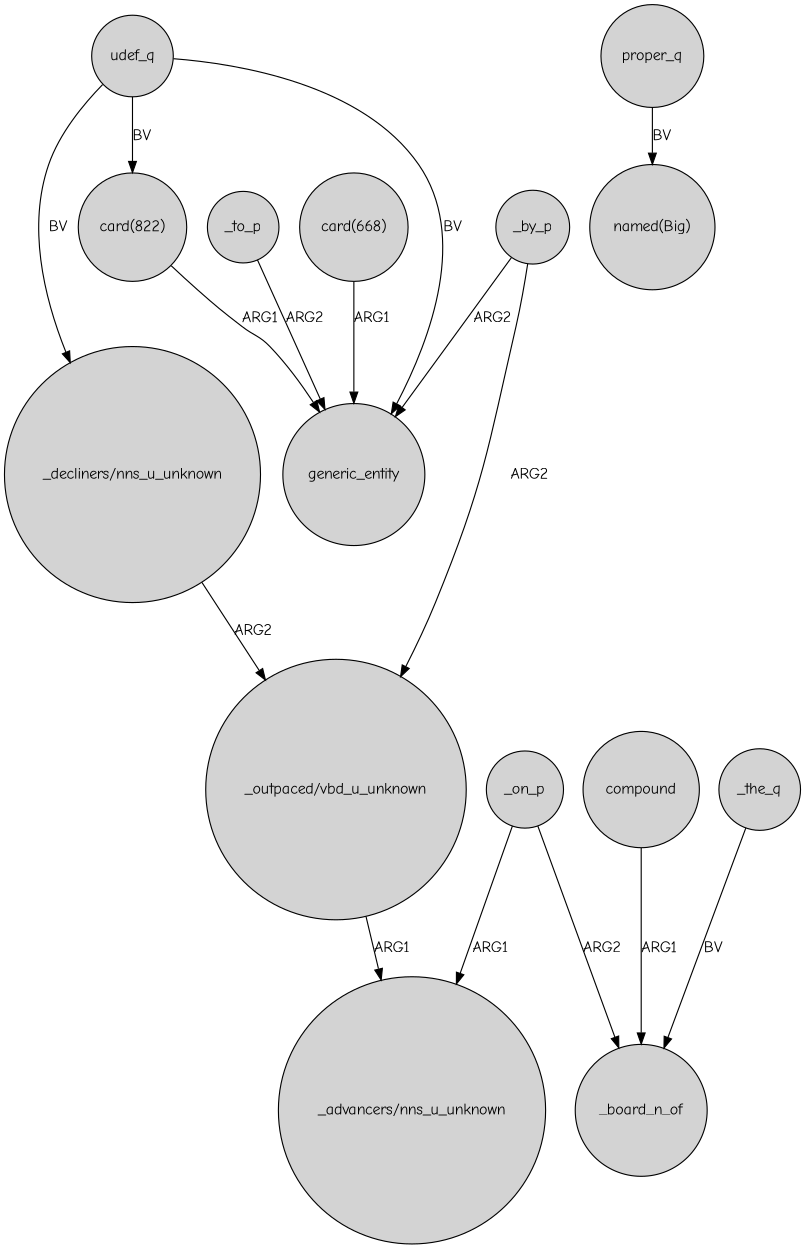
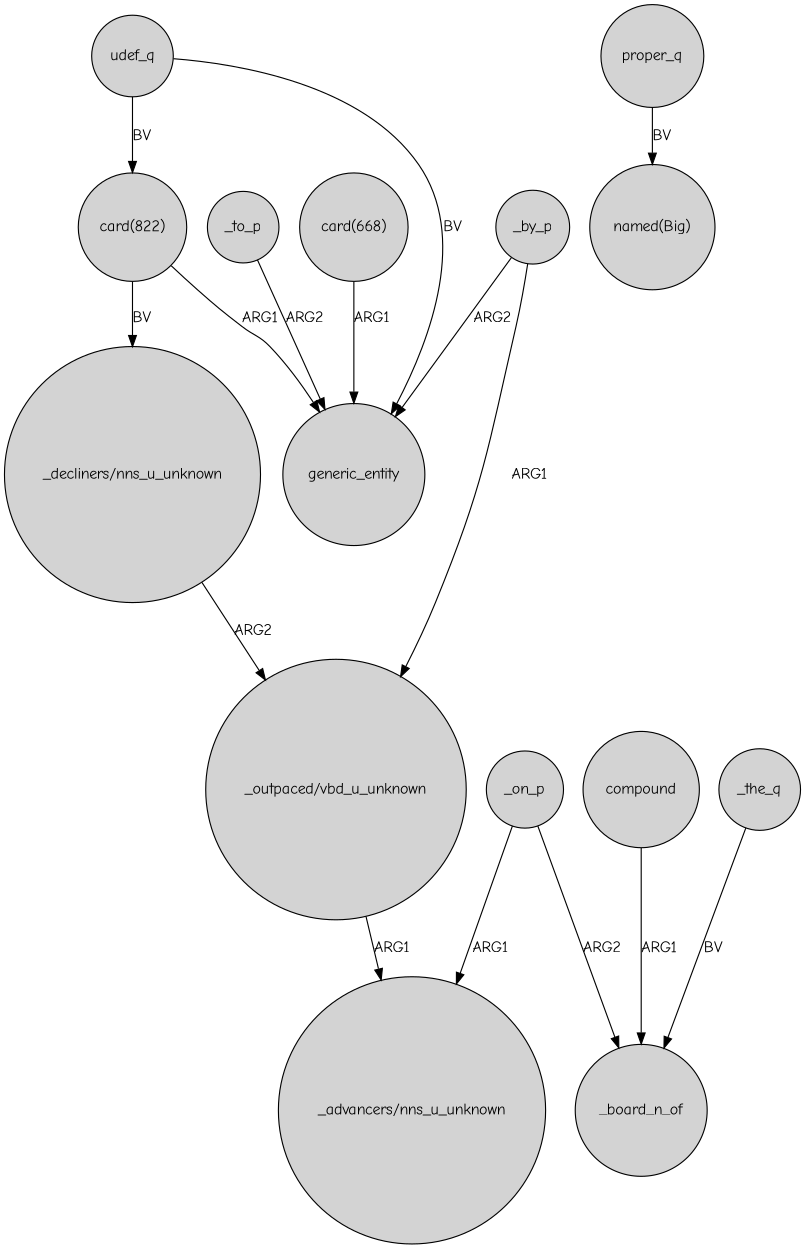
edge "udef_q" -> "_decliners/nns_u_unknown": now "card(822)" -> "_decliners/nns_u_unknown"
edge "_by_p" -> "_outpaced/vbd_u_unknown": label "ARG2" -> "ARG1"
